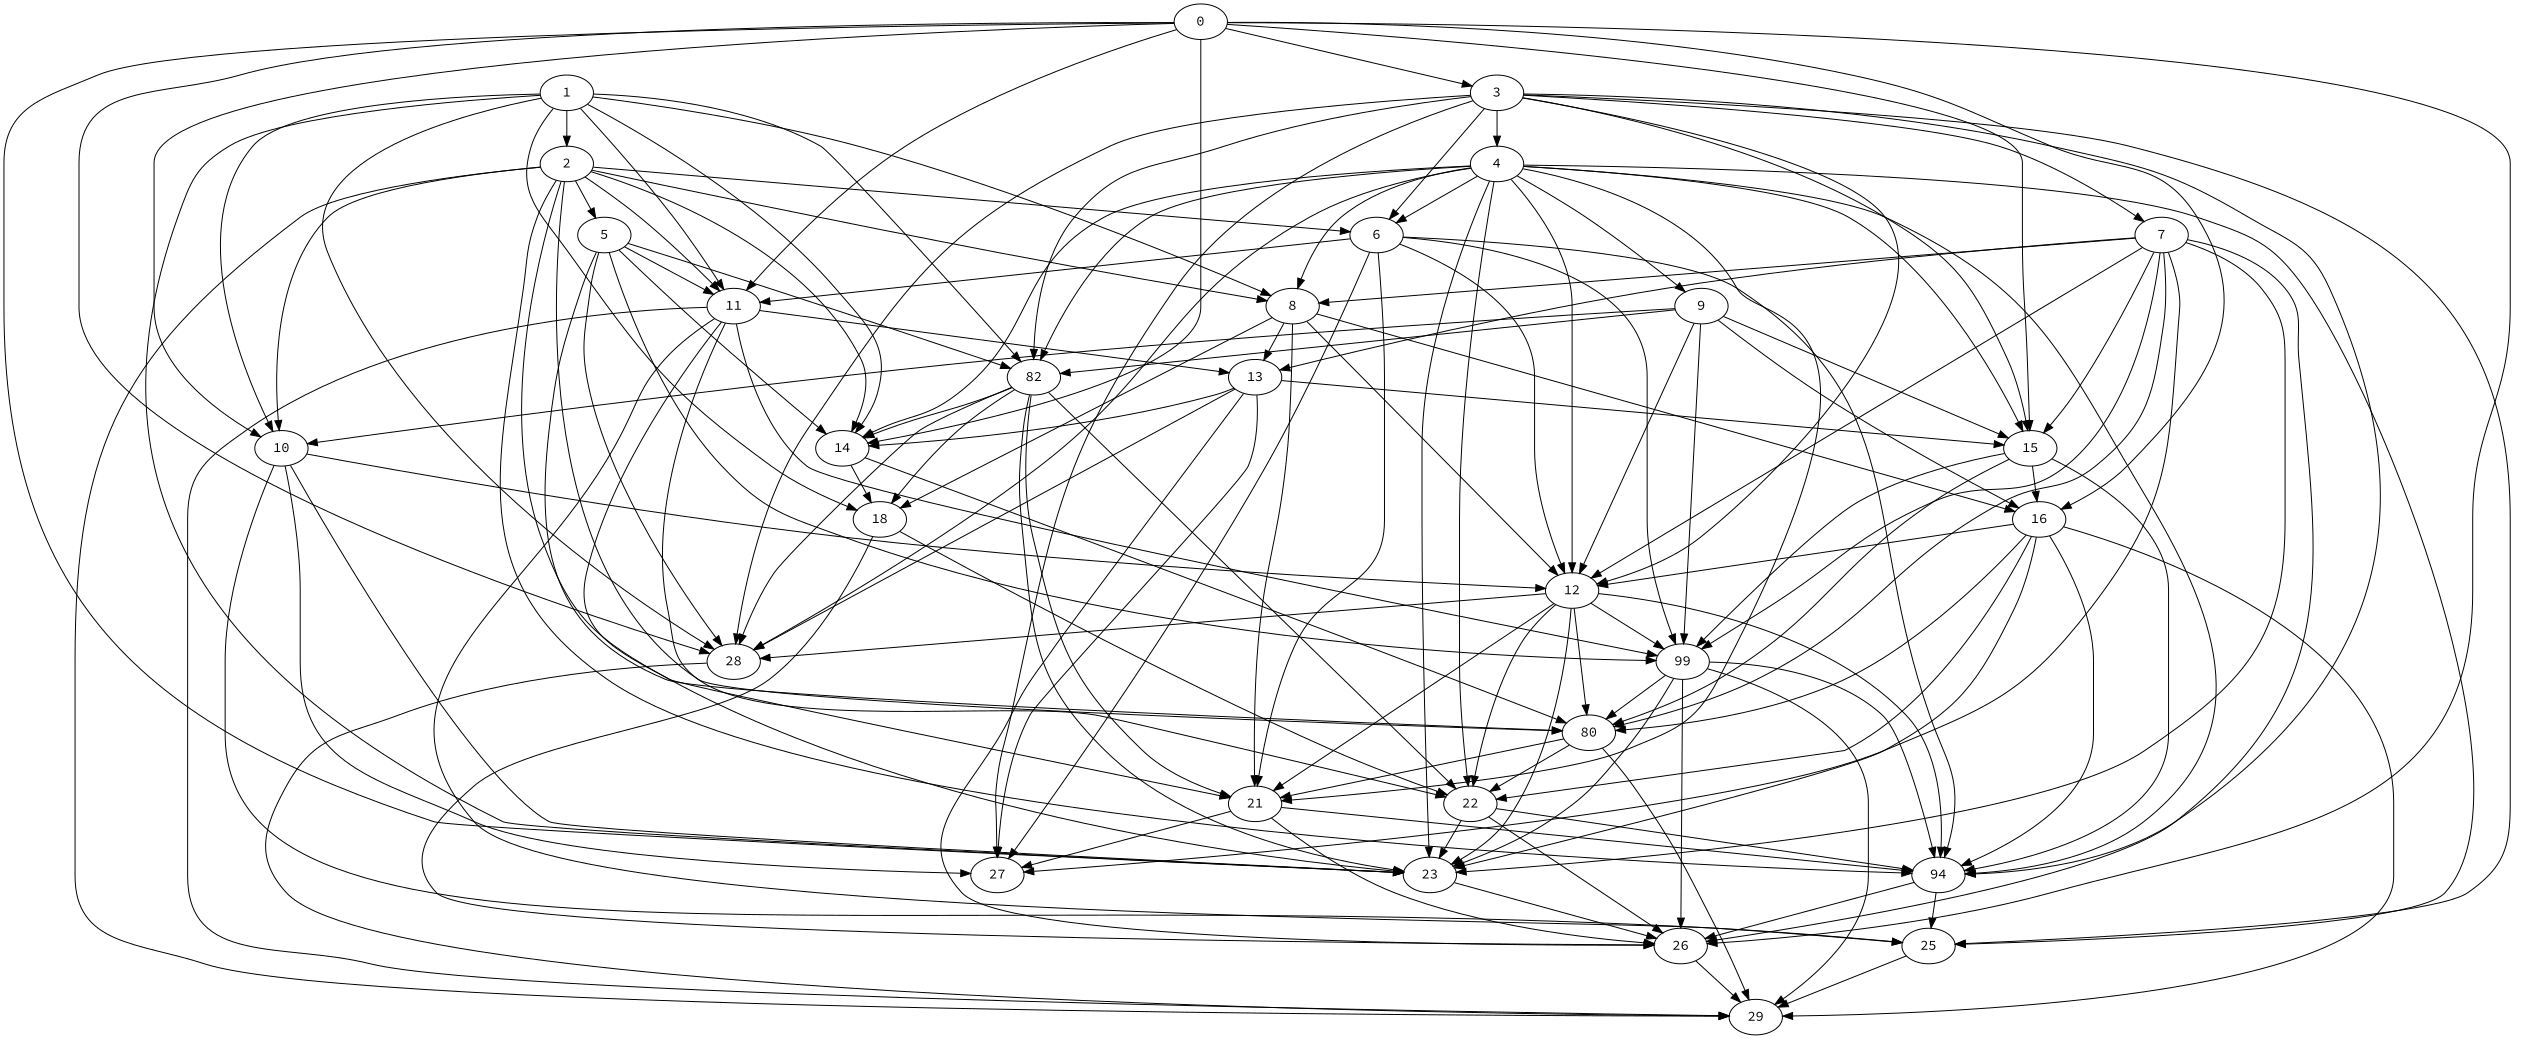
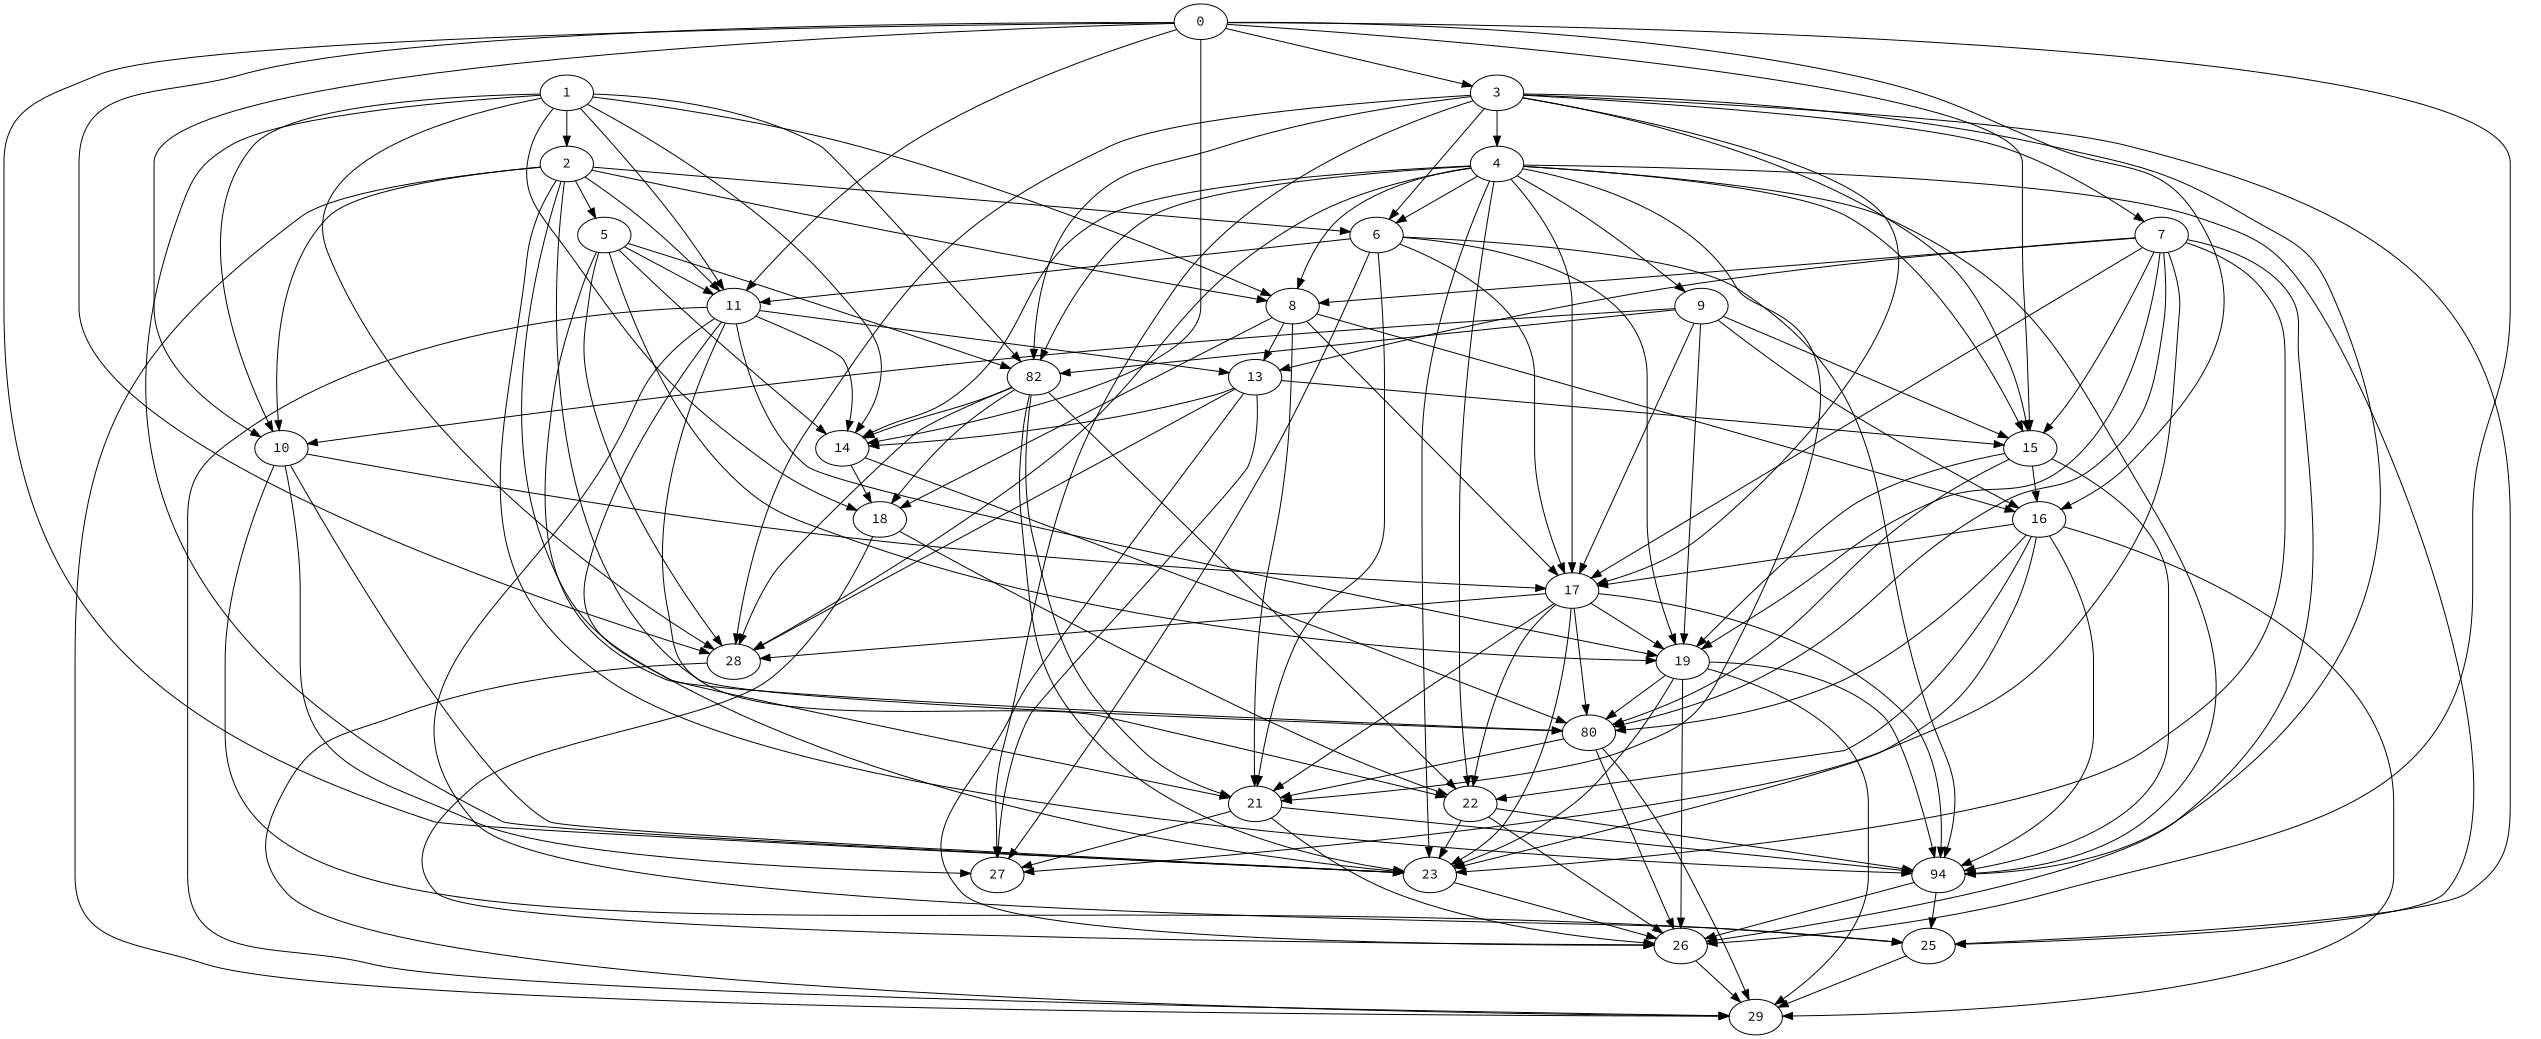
edge "2" -> "14": now "11" -> "14"
node "12": label "12" -> "17"
node "99": label "99" -> "19"
edge "80" -> "22": now "80" -> "26"
